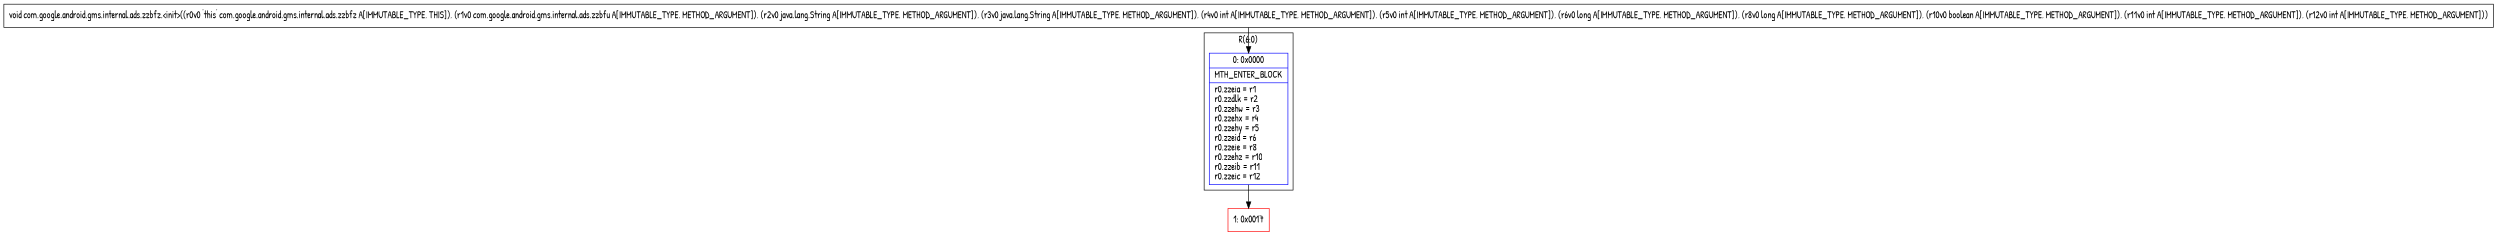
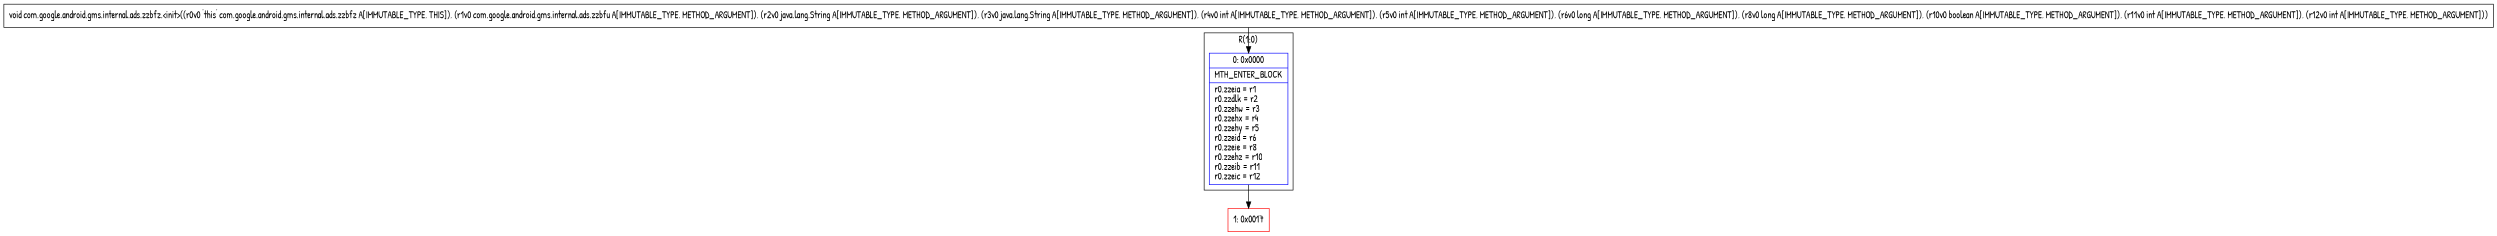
cluster "R(6:0)": label "R(6:0)" -> "R(1:0)"
